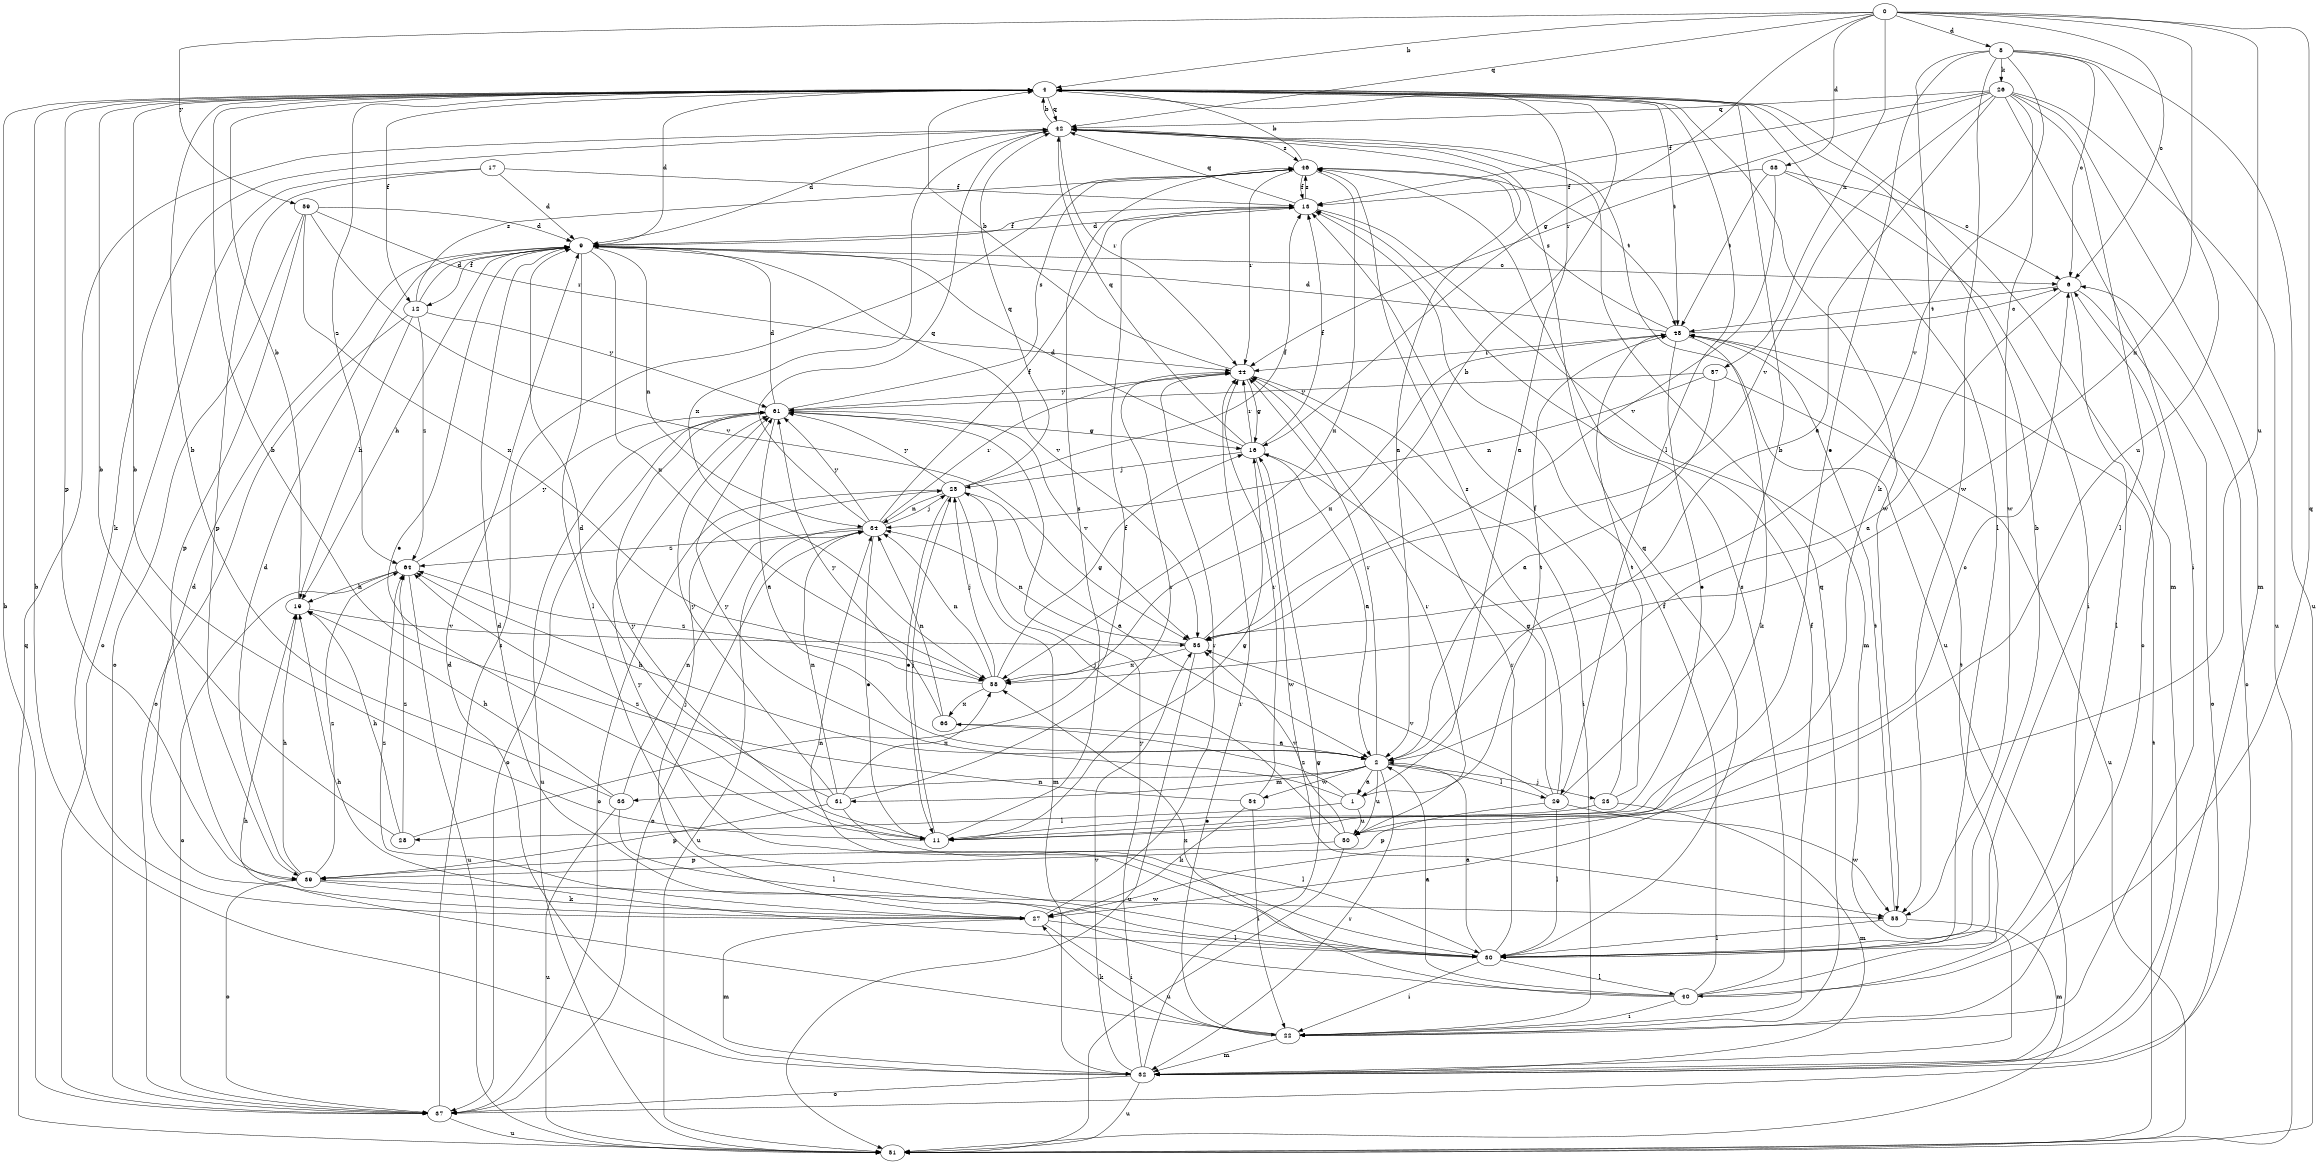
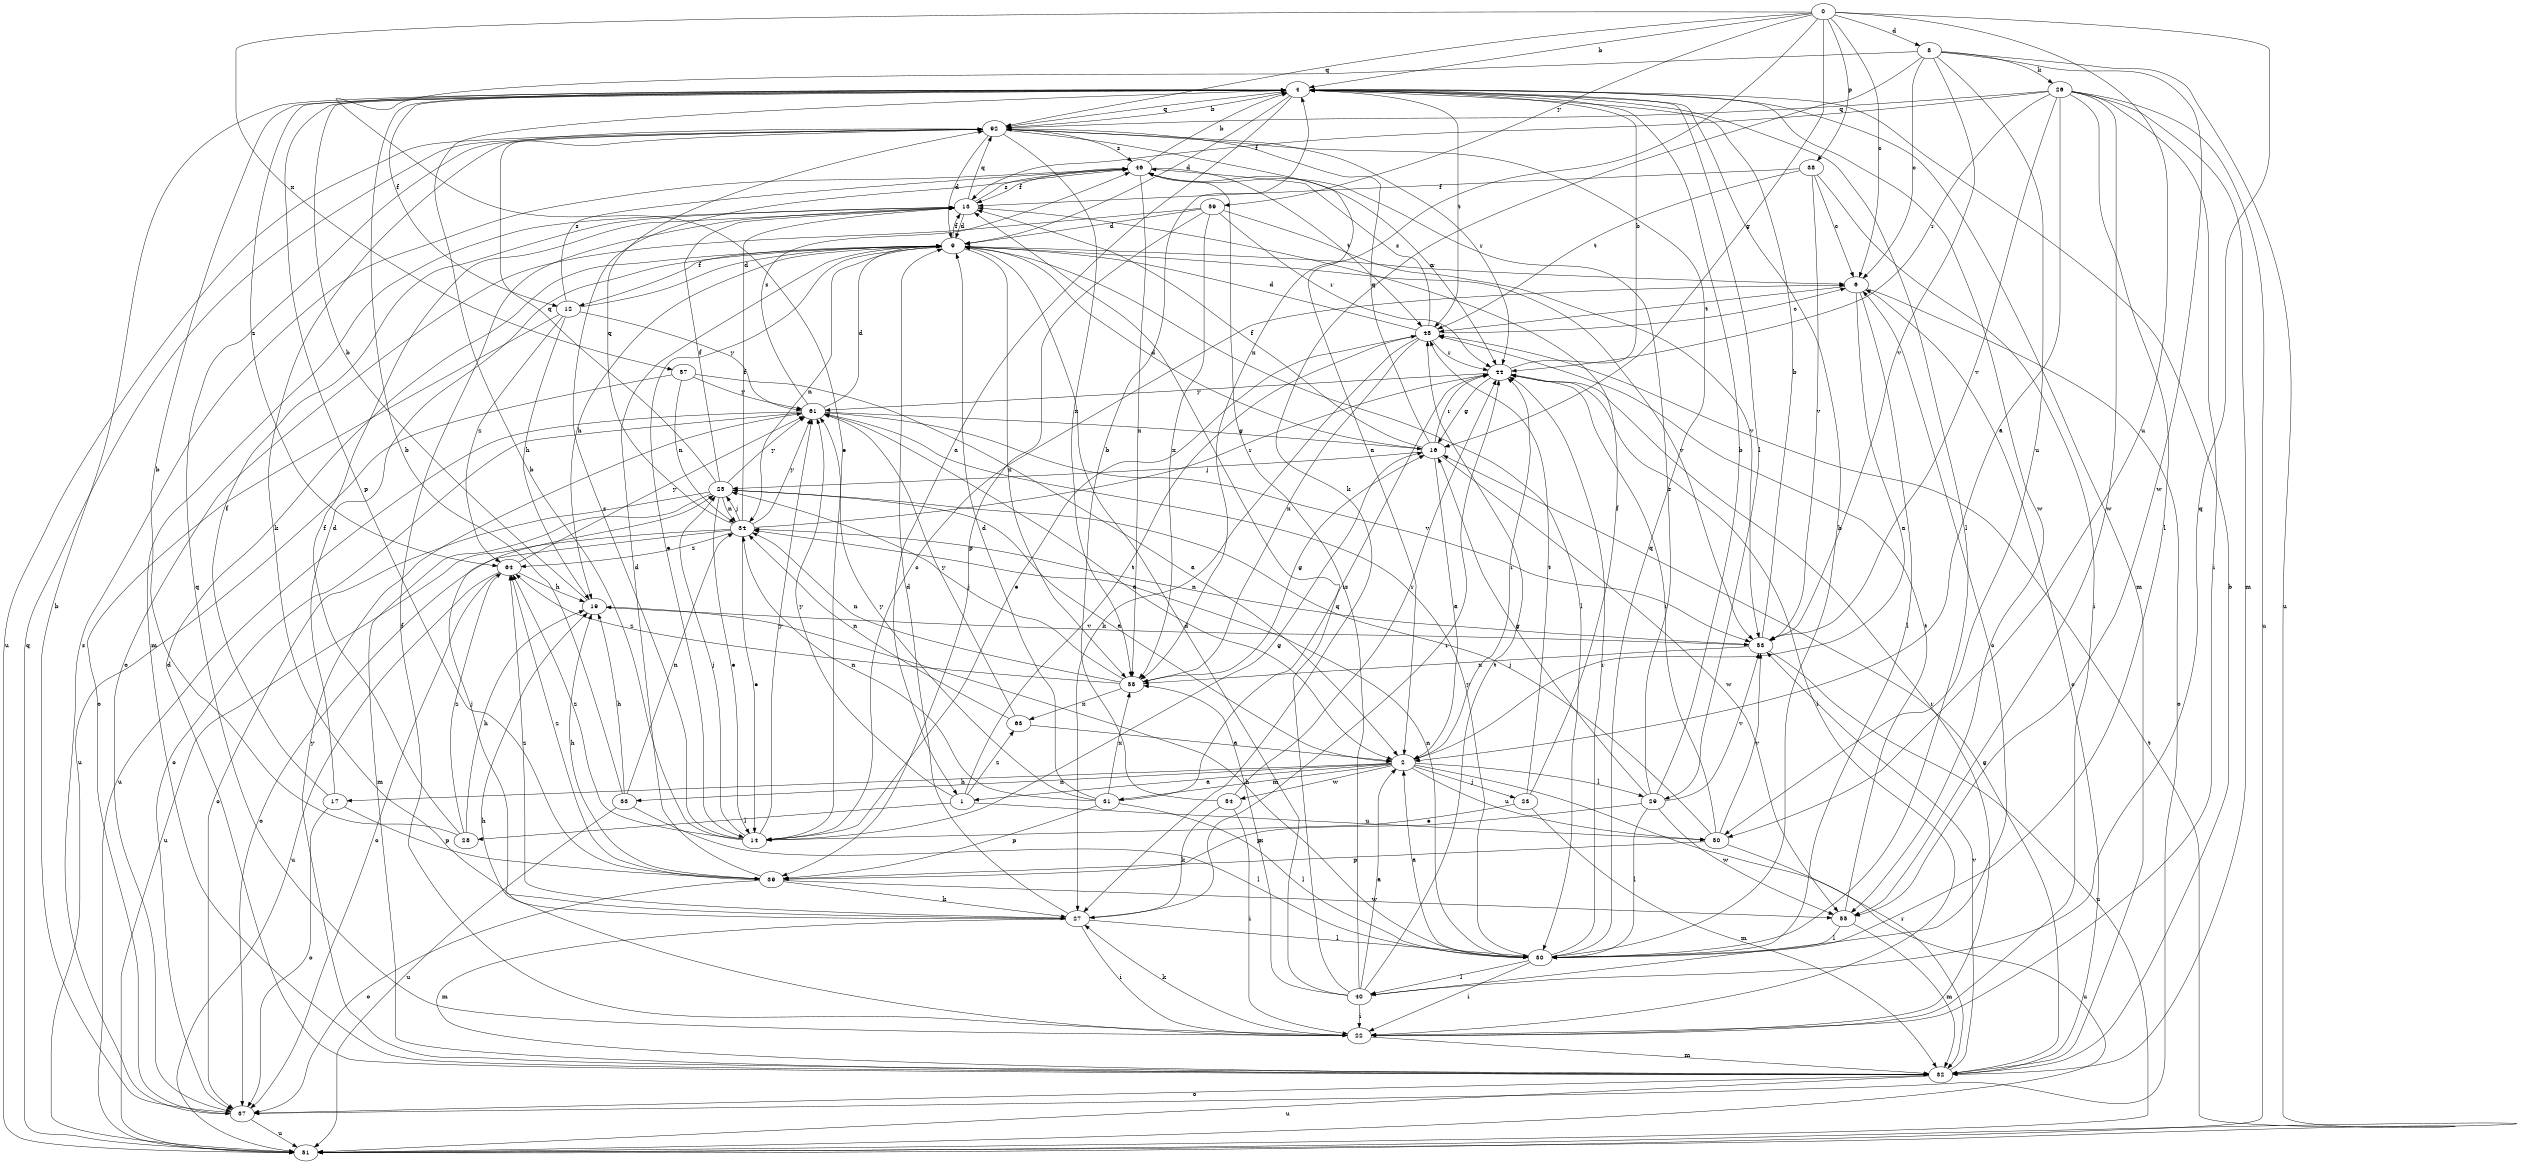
edge "0" -> "38": label "d" -> "p"
node "42": label "42" -> "92"
edge "40" -> "13": label "f" -> "q"
edge "2" -> "64": now "2" -> "17"
node "11": label "11" -> "14"
